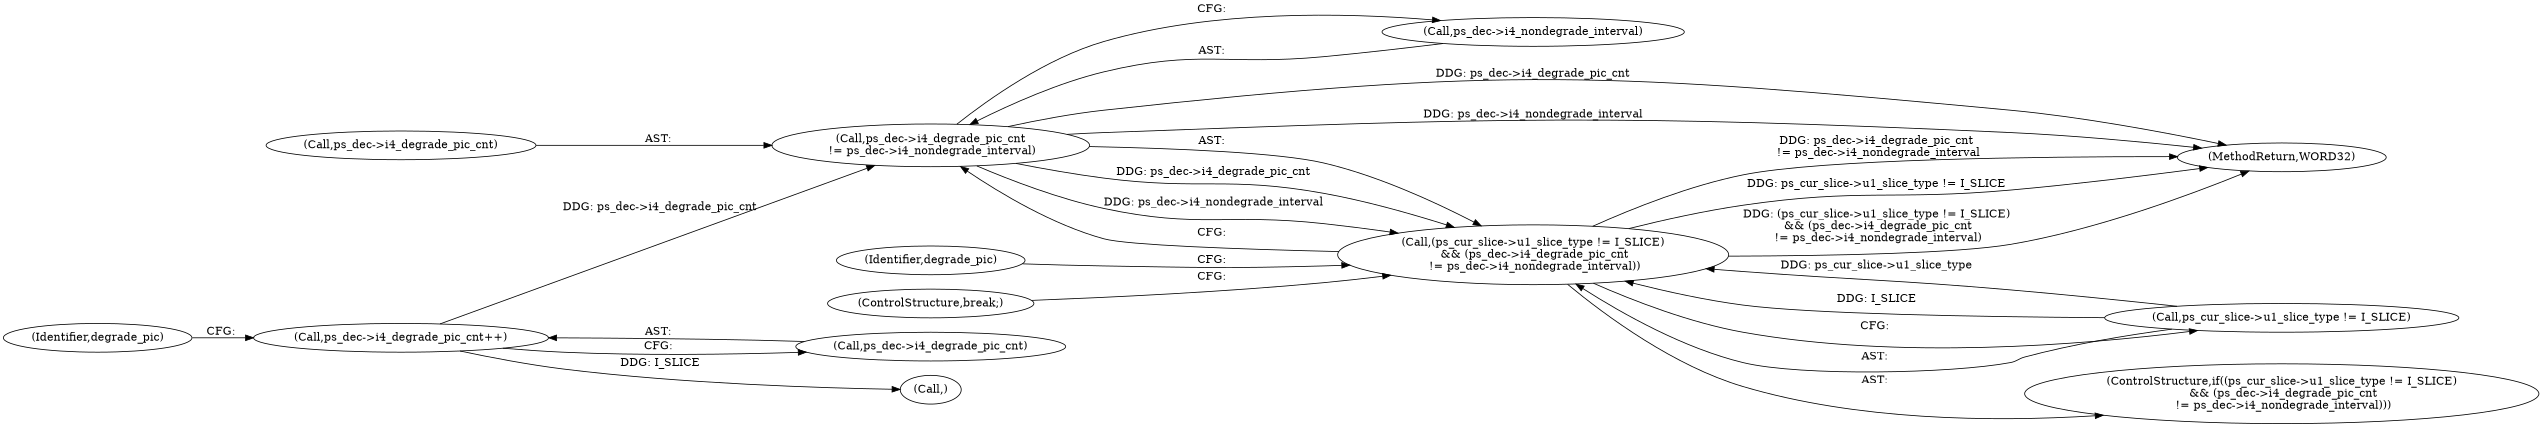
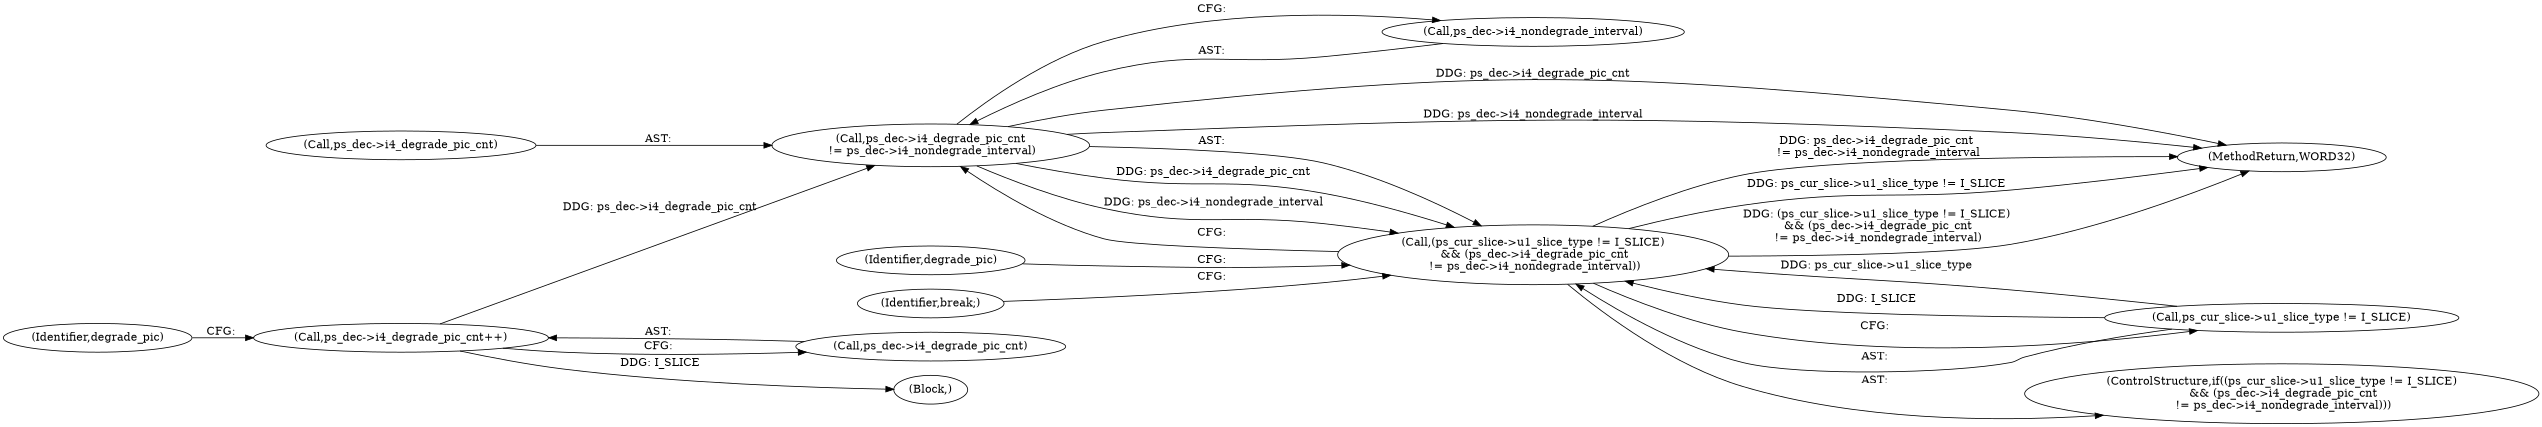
node "(ControlStructure,break;)": label "(ControlStructure,break;)" -> "(Identifier,break;)"
node "(Call,)": label "(Call,)" -> "(Block,)"
